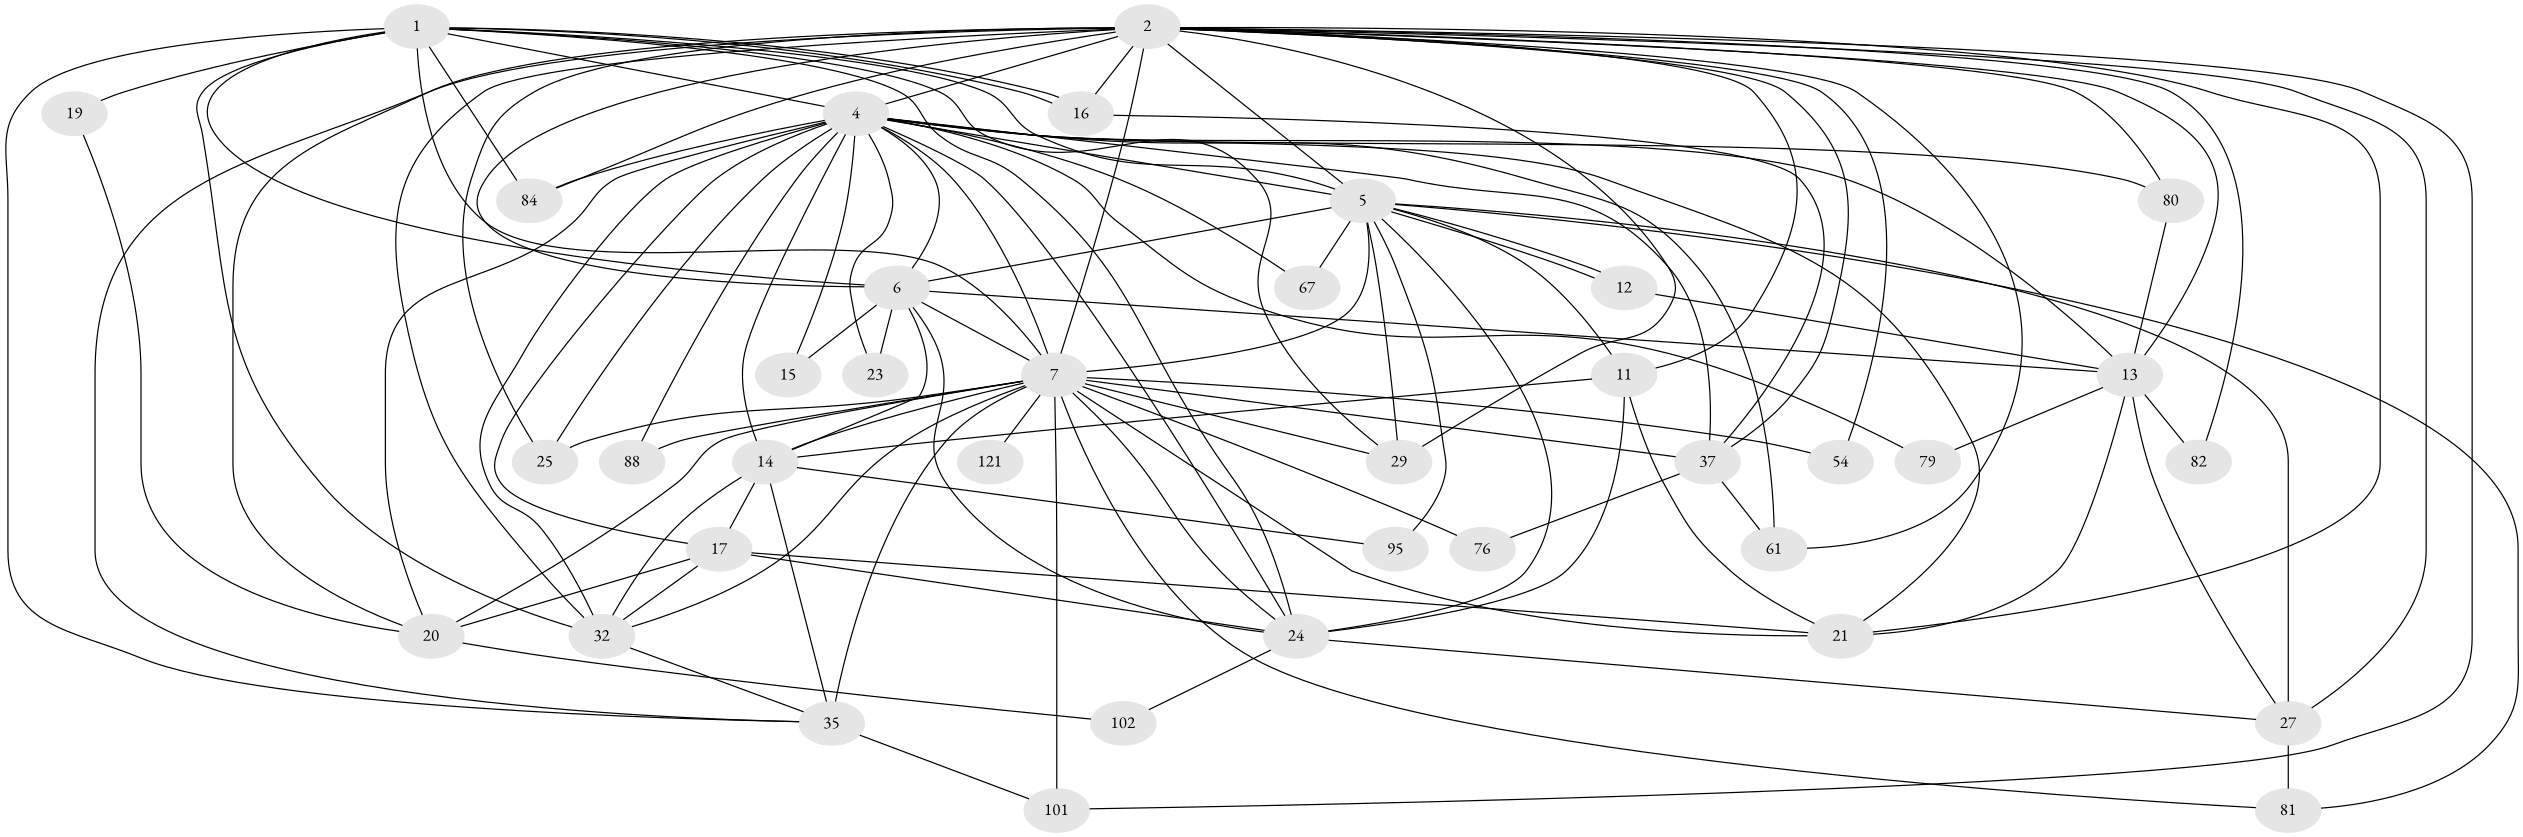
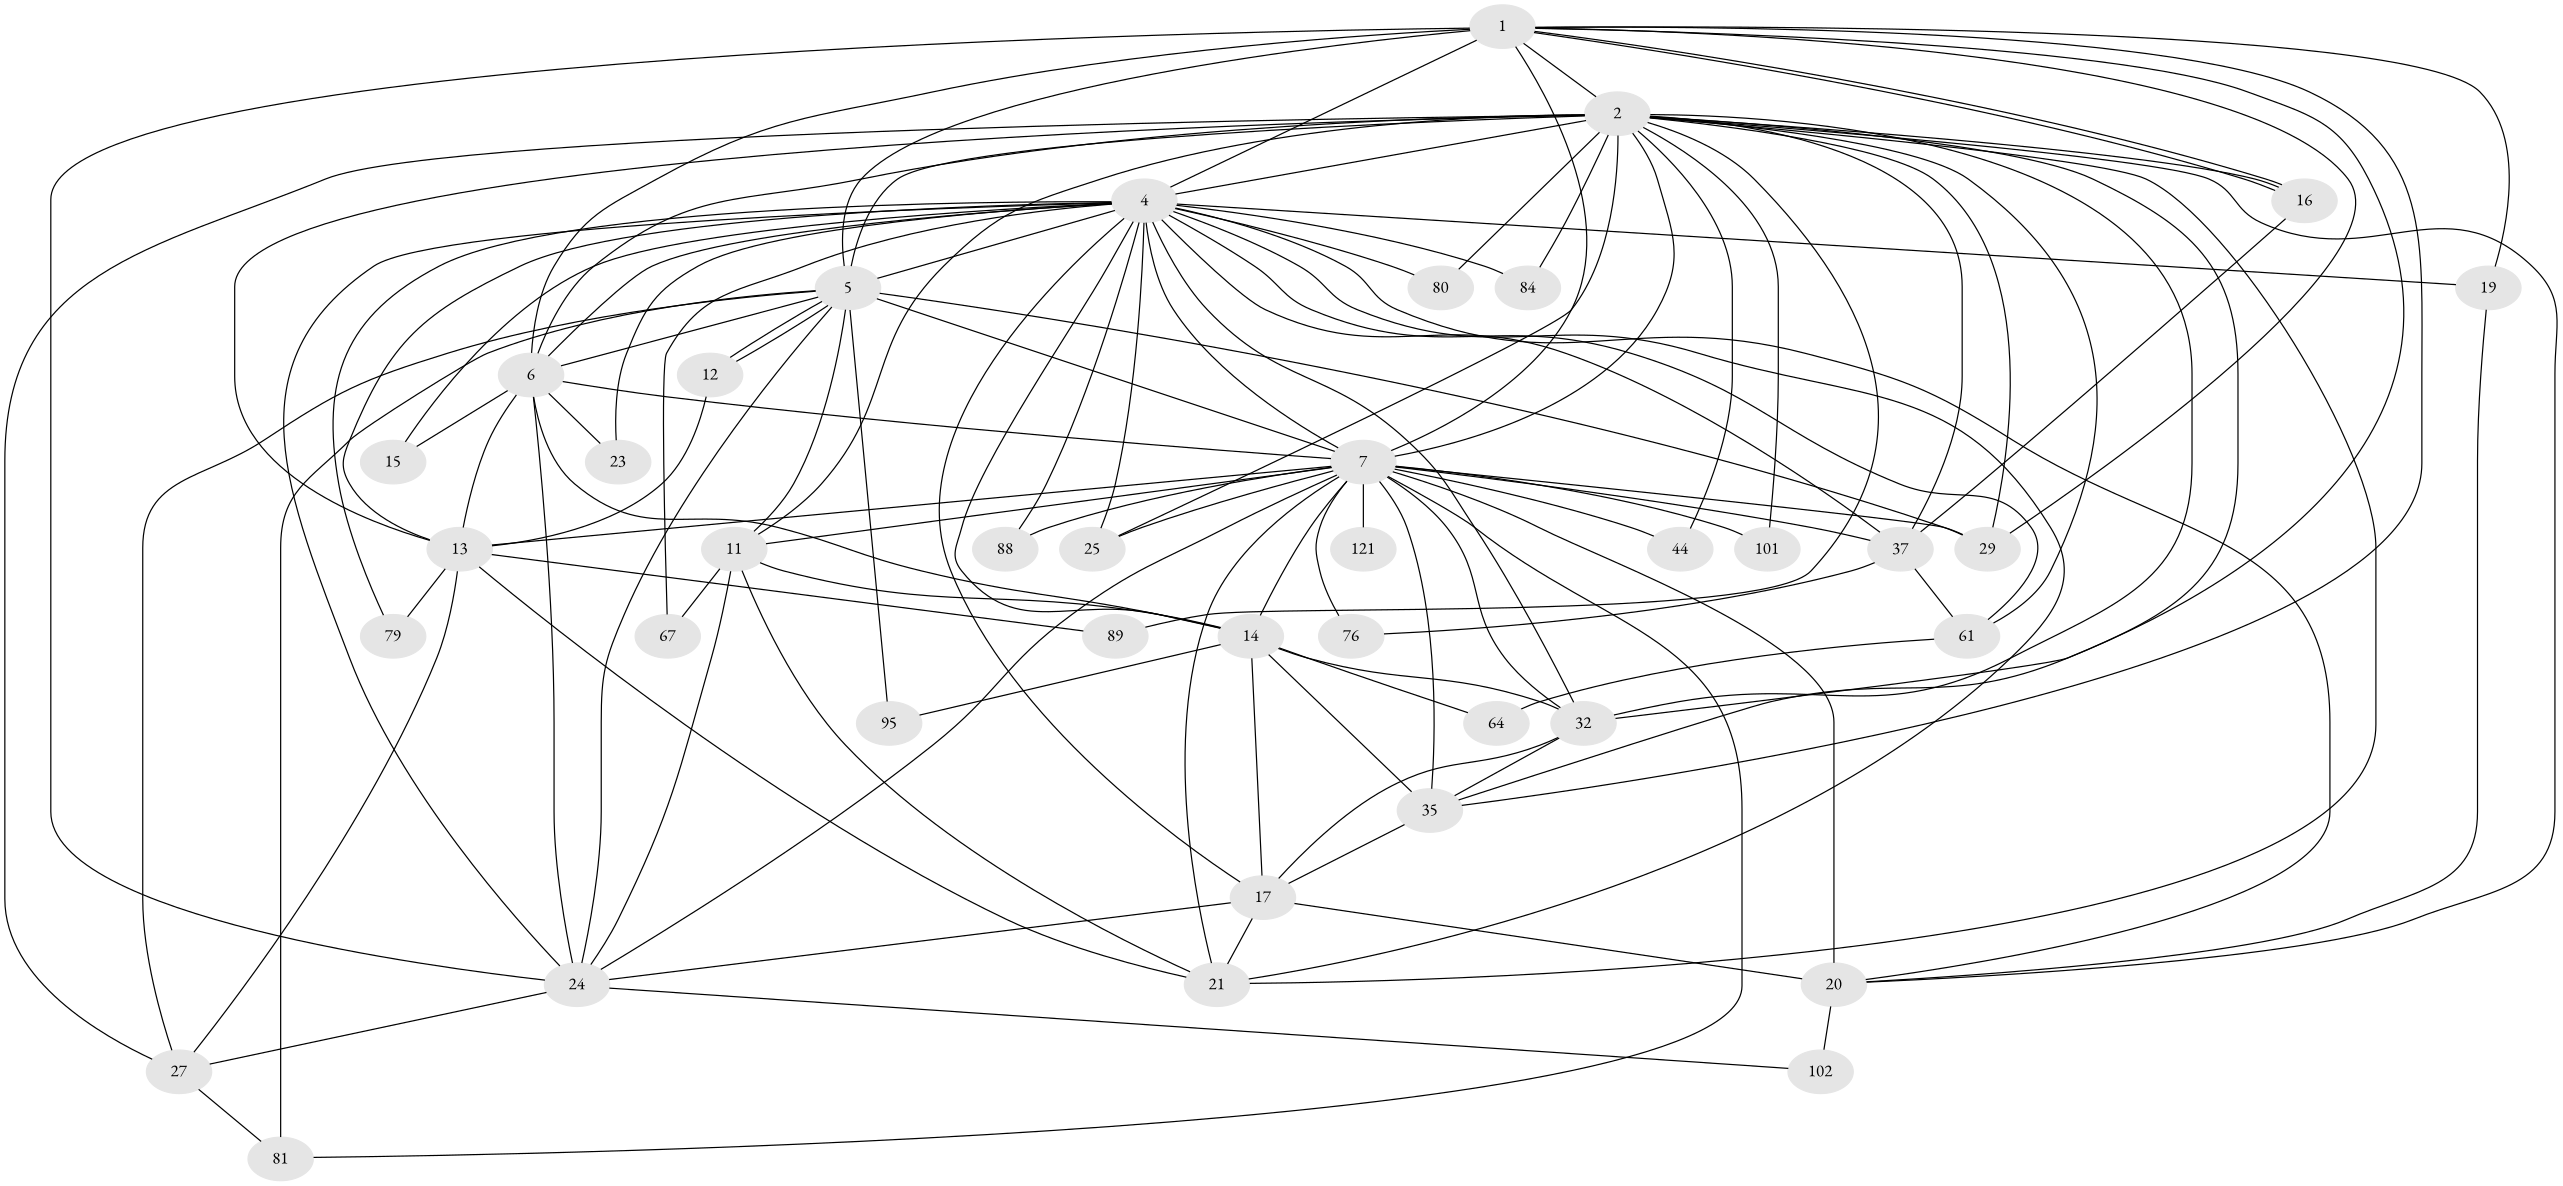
edge "1" -- "84": now "1" -- "2"
edge "4" -- "19": added
edge "5" -- "67": now "11" -- "67"
edge "80" -- "13": now "7" -- "13"
node "54": label "54" -> "44"
node "82": label "82" -> "89"
edge "7" -- "11": added
node "64": added
edge "35" -- "101": now "35" -- "17"
